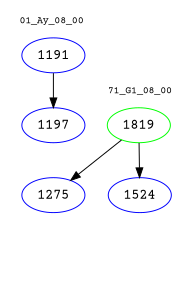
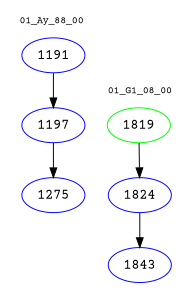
cluster "01_Ay_08_00": label "01_Ay_08_00" -> "01_Ay_88_00"
cluster "71_G1_08_00": label "71_G1_08_00" -> "01_G1_08_00"
edge "1819" -> "1275": now "1197" -> "1275"
node "1524": label "1524" -> "1824"
node "1843": added
